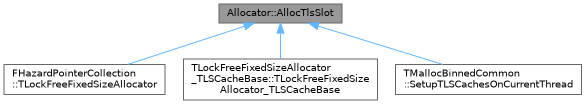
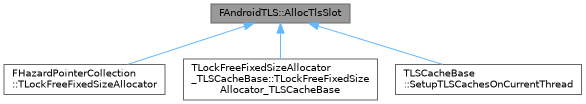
node "Allocator::AllocTlsSlot": label "Allocator::AllocTlsSlot" -> "FAndroidTLS::AllocTlsSlot"
node "TMallocBinnedCommon ::SetupTLSCachesOnCurrentThread": label "TMallocBinnedCommon ::SetupTLSCachesOnCurrentThread" -> "TLSCacheBase ::SetupTLSCachesOnCurrentThread"
